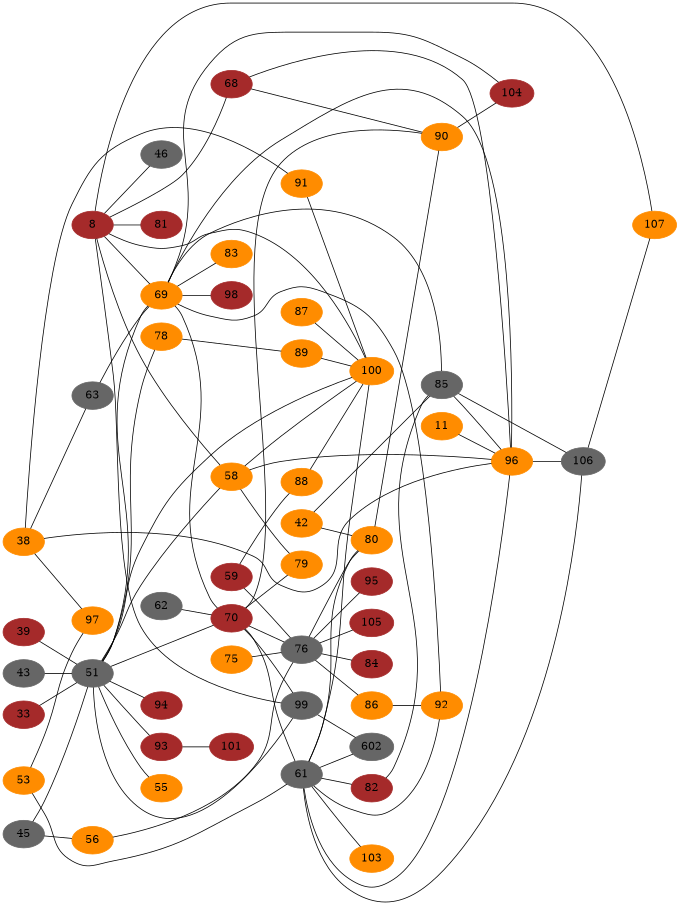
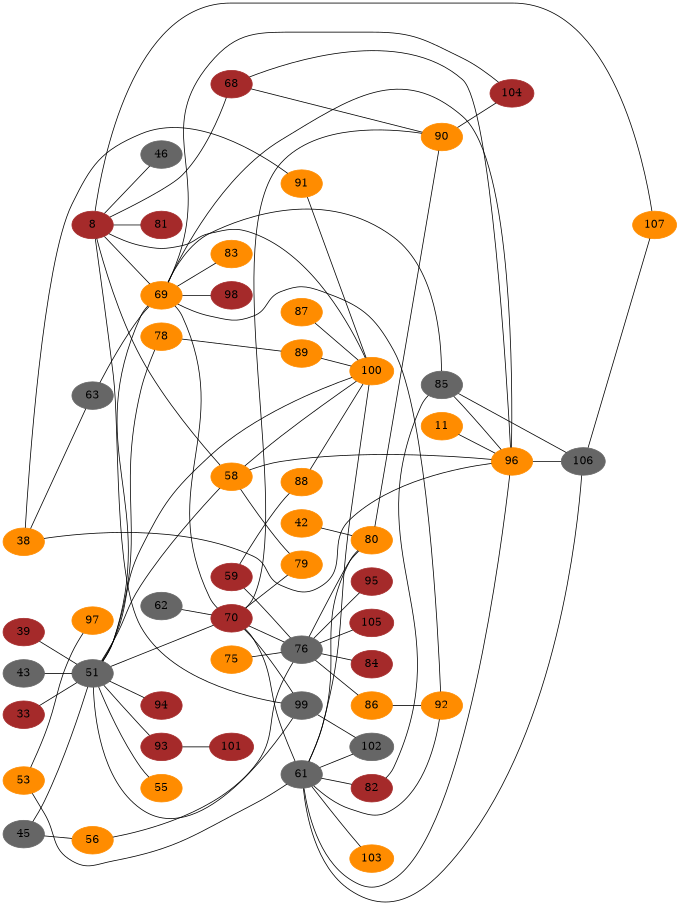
edge "85" -- "42": removed
edge "38" -- "97": removed
node "602": label "602" -> "102"
